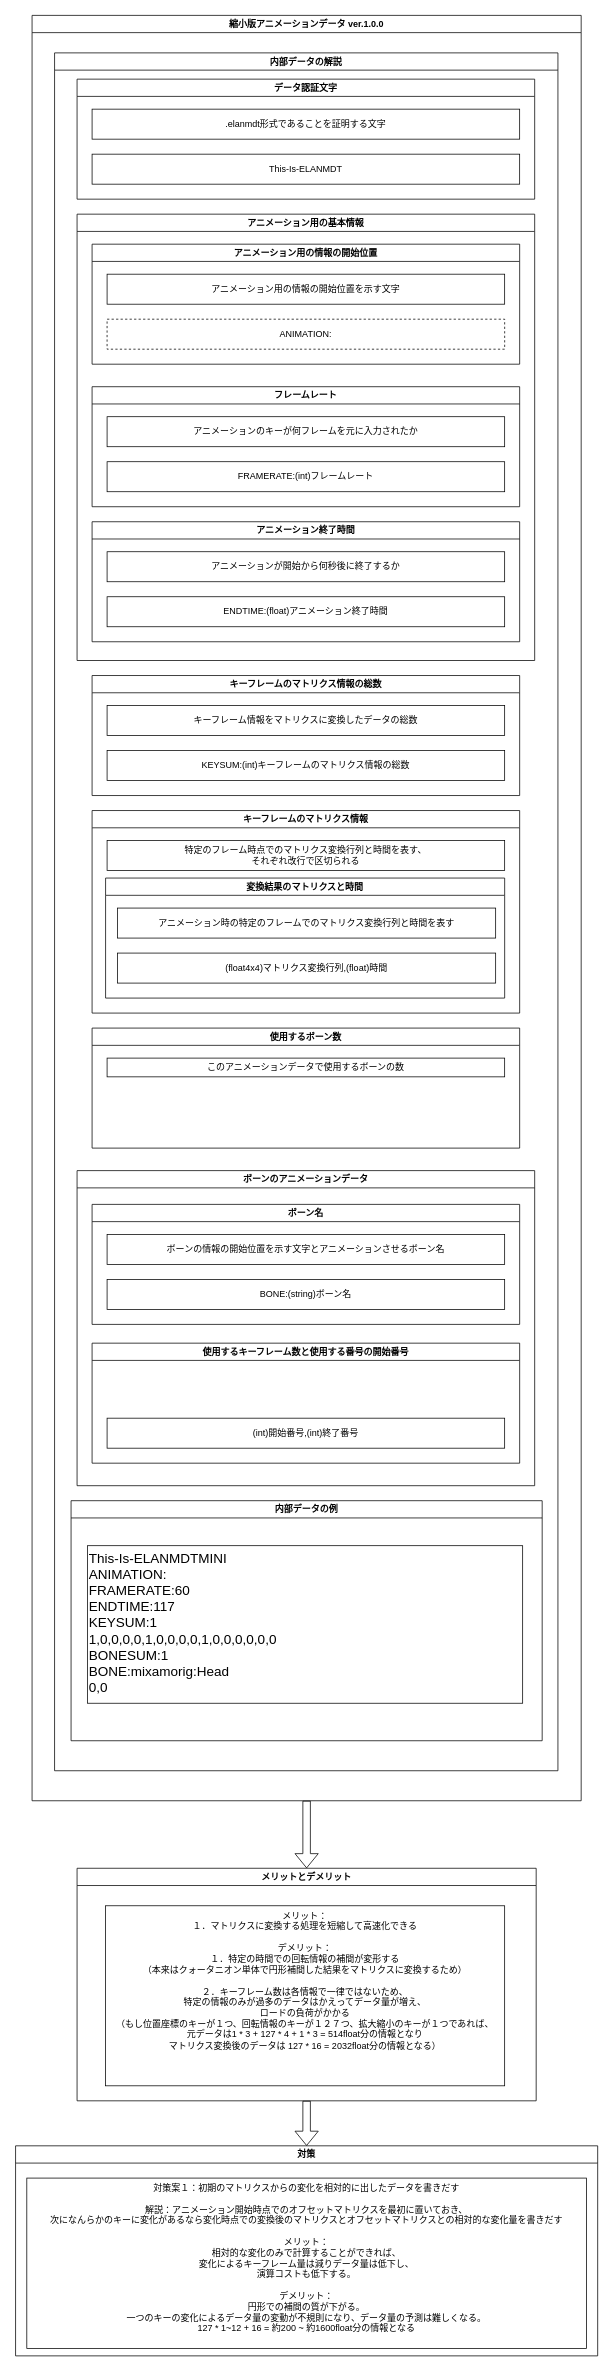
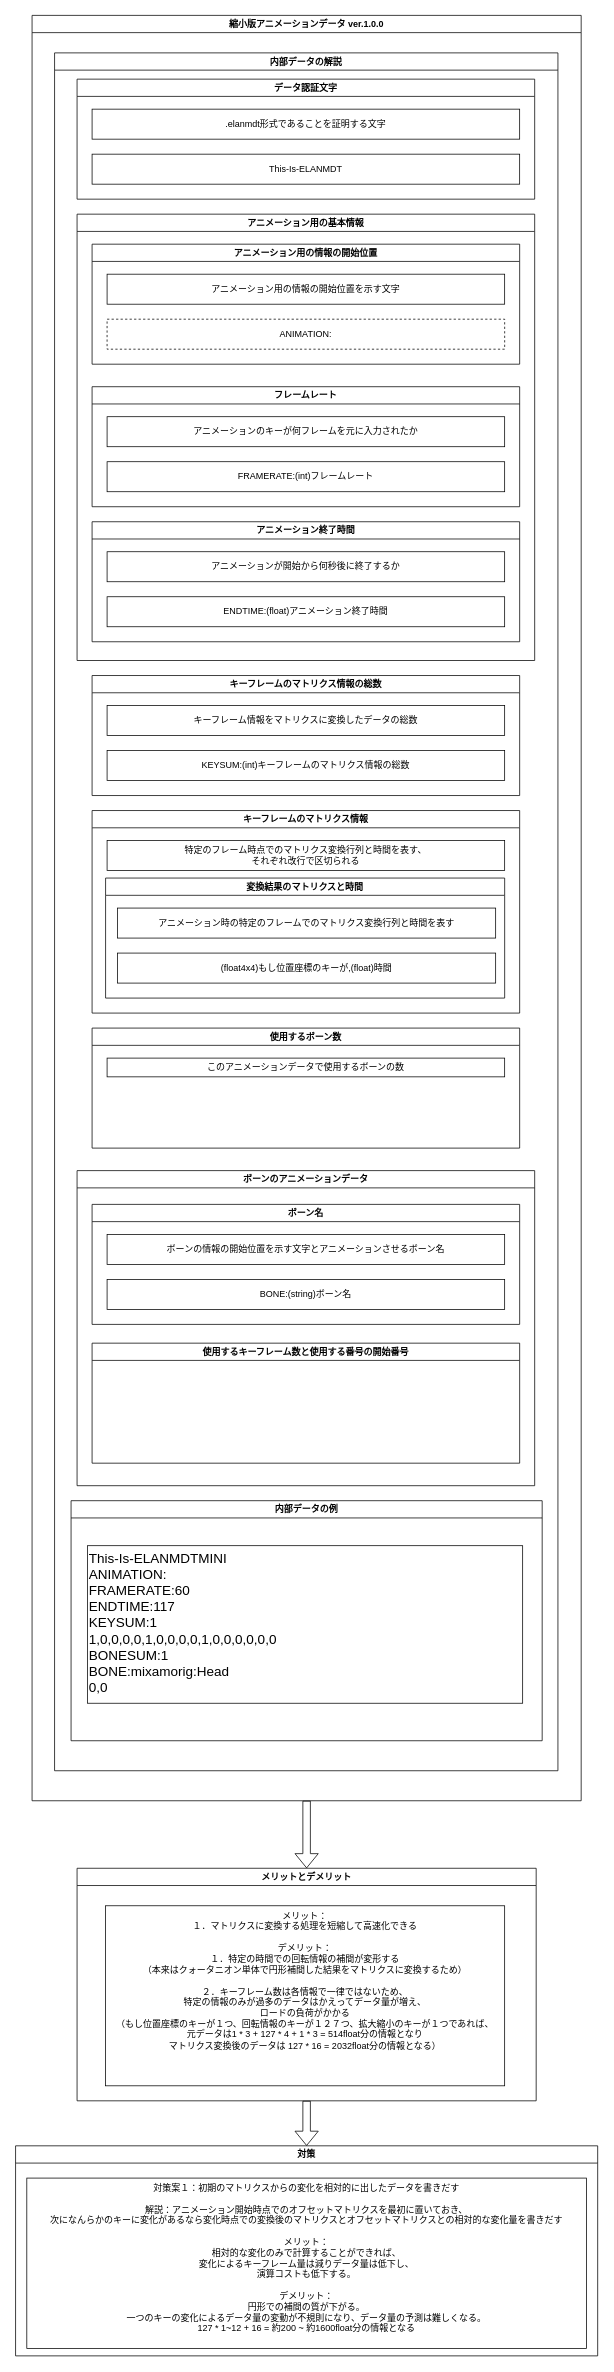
node "(float4x4)マトリクス変換行列,(float)時間": label "(float4x4)マトリクス変換行列,(float)時間" -> "(float4x4)もし位置座標のキーが,(float)時間"
node "(int)開始番号,(int)終了番号": removed
